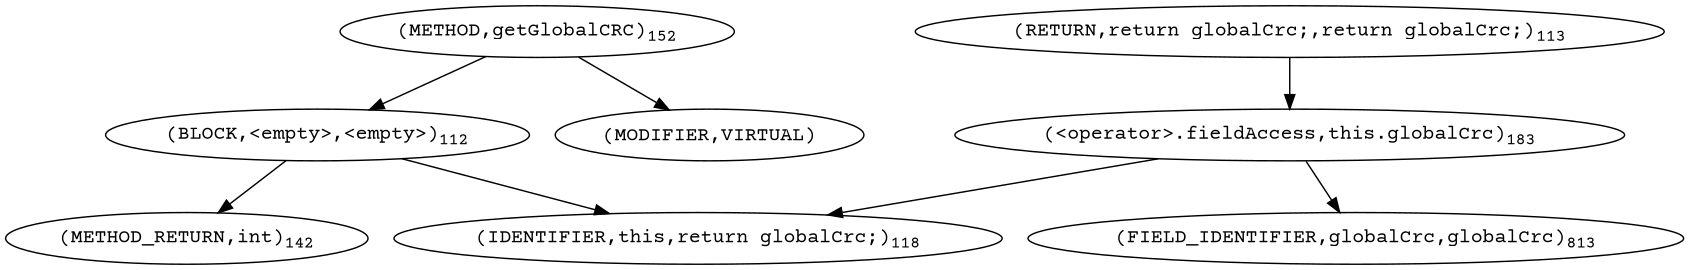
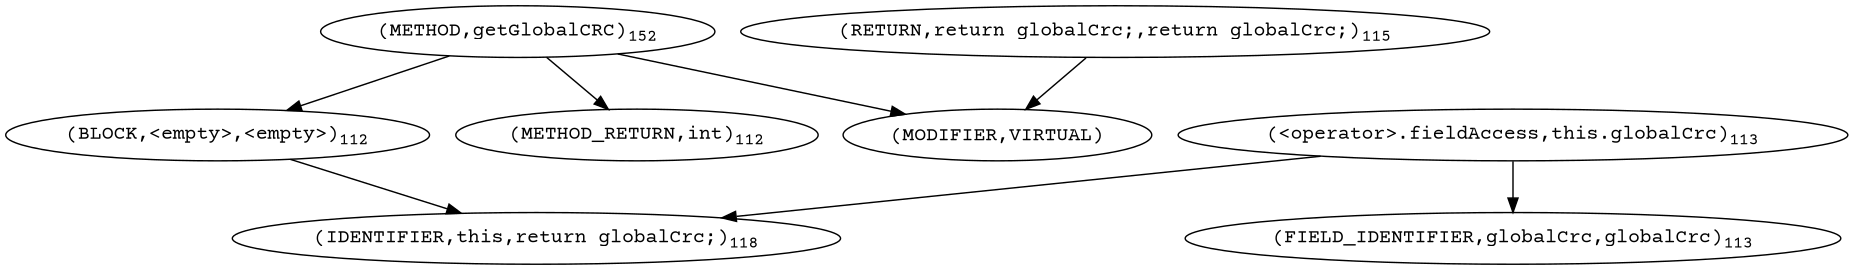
node "(RETURN,return globalCrc;,return globalCrc;)": text "113" -> "115"
edge "(RETURN,return globalCrc;,return globalCrc;)" -> "(<operator>.fieldAccess,this.globalCrc)": now "(RETURN,return globalCrc;,return globalCrc;)" -> "(MODIFIER,VIRTUAL)"
node "(<operator>.fieldAccess,this.globalCrc)": text "183" -> "113"
edge "(BLOCK,<empty>,<empty>)" -> "(METHOD_RETURN,int)": now "(METHOD,getGlobalCRC)" -> "(METHOD_RETURN,int)"
node "(METHOD_RETURN,int)": text "142" -> "112"
node "(FIELD_IDENTIFIER,globalCrc,globalCrc)": text "813" -> "113"
